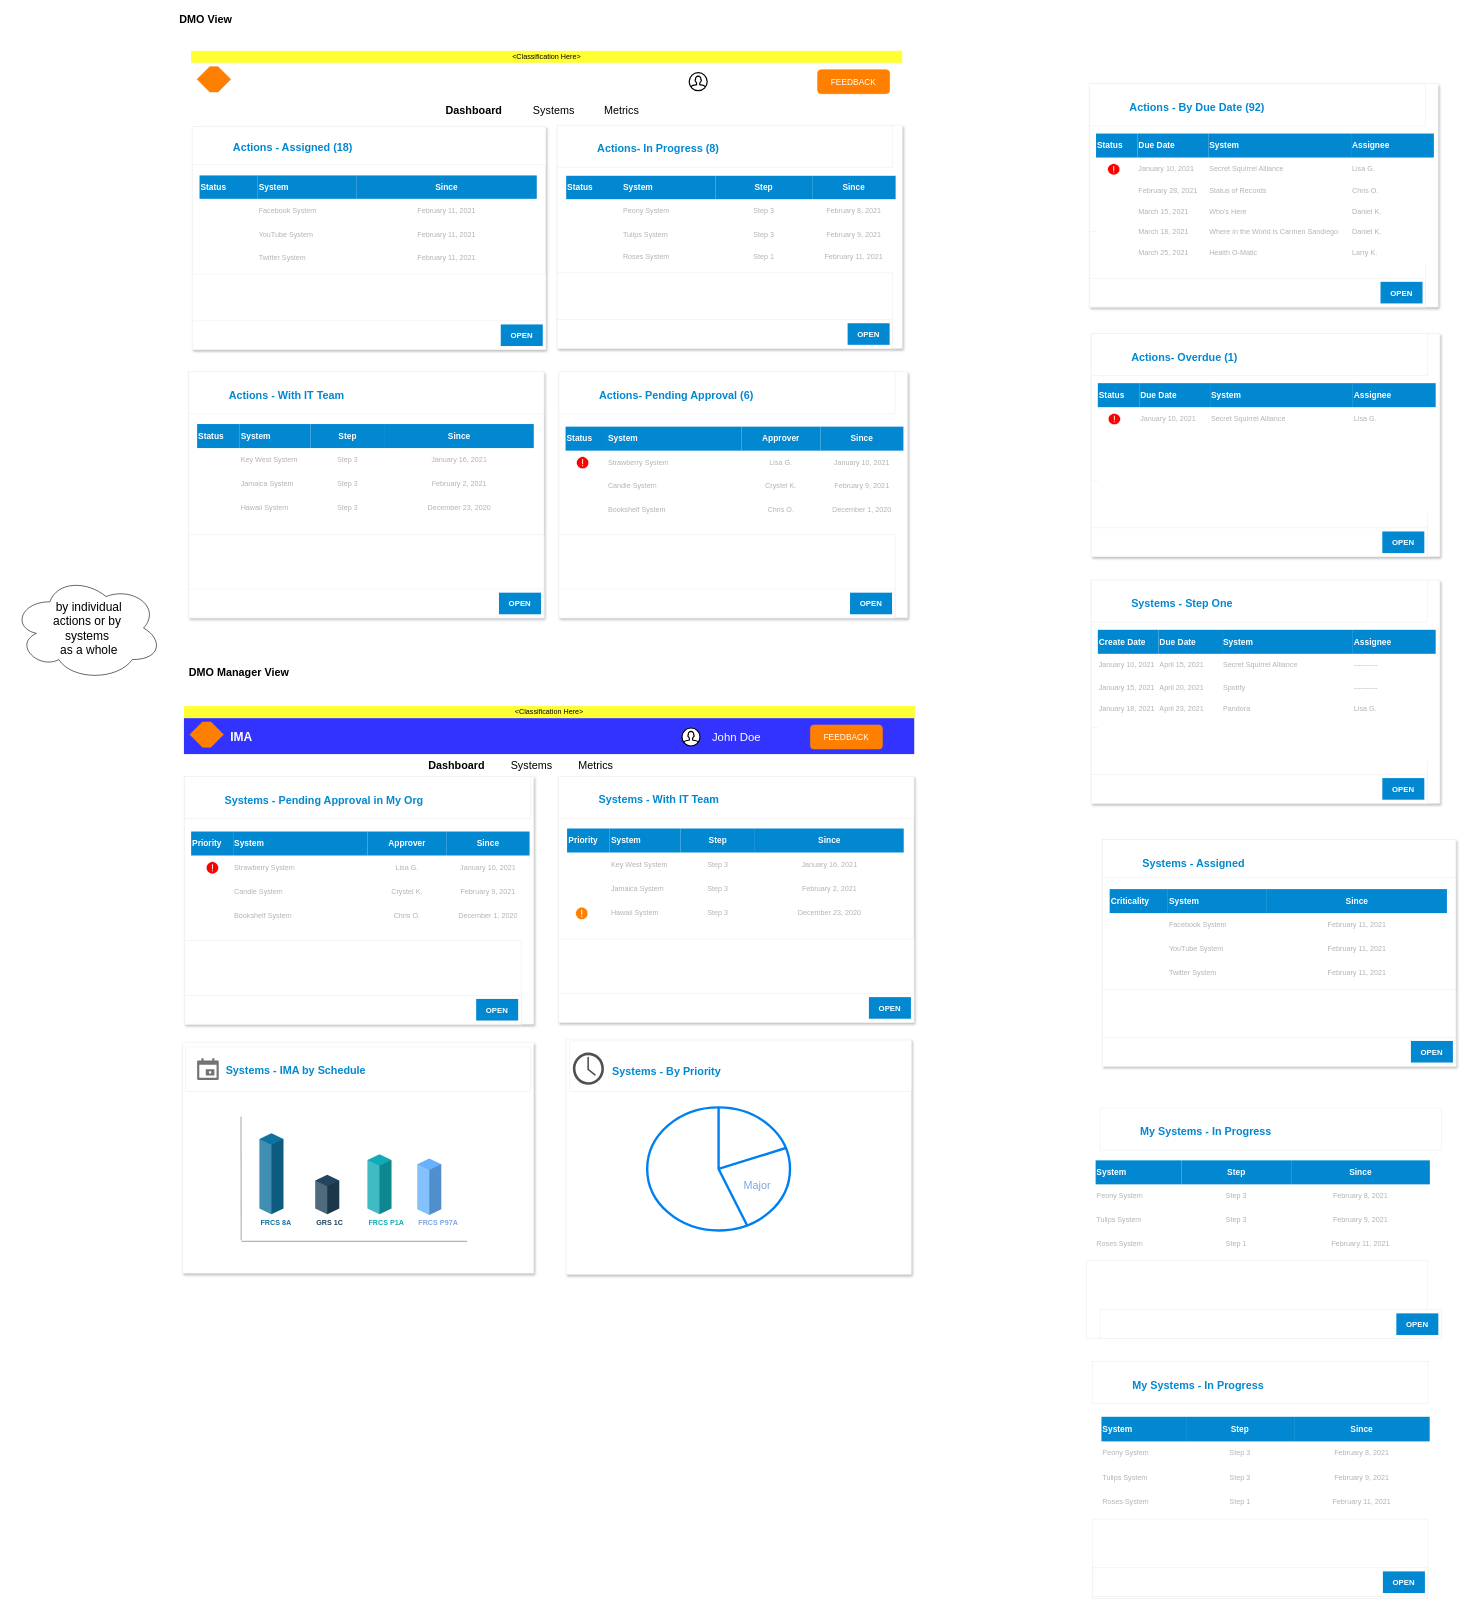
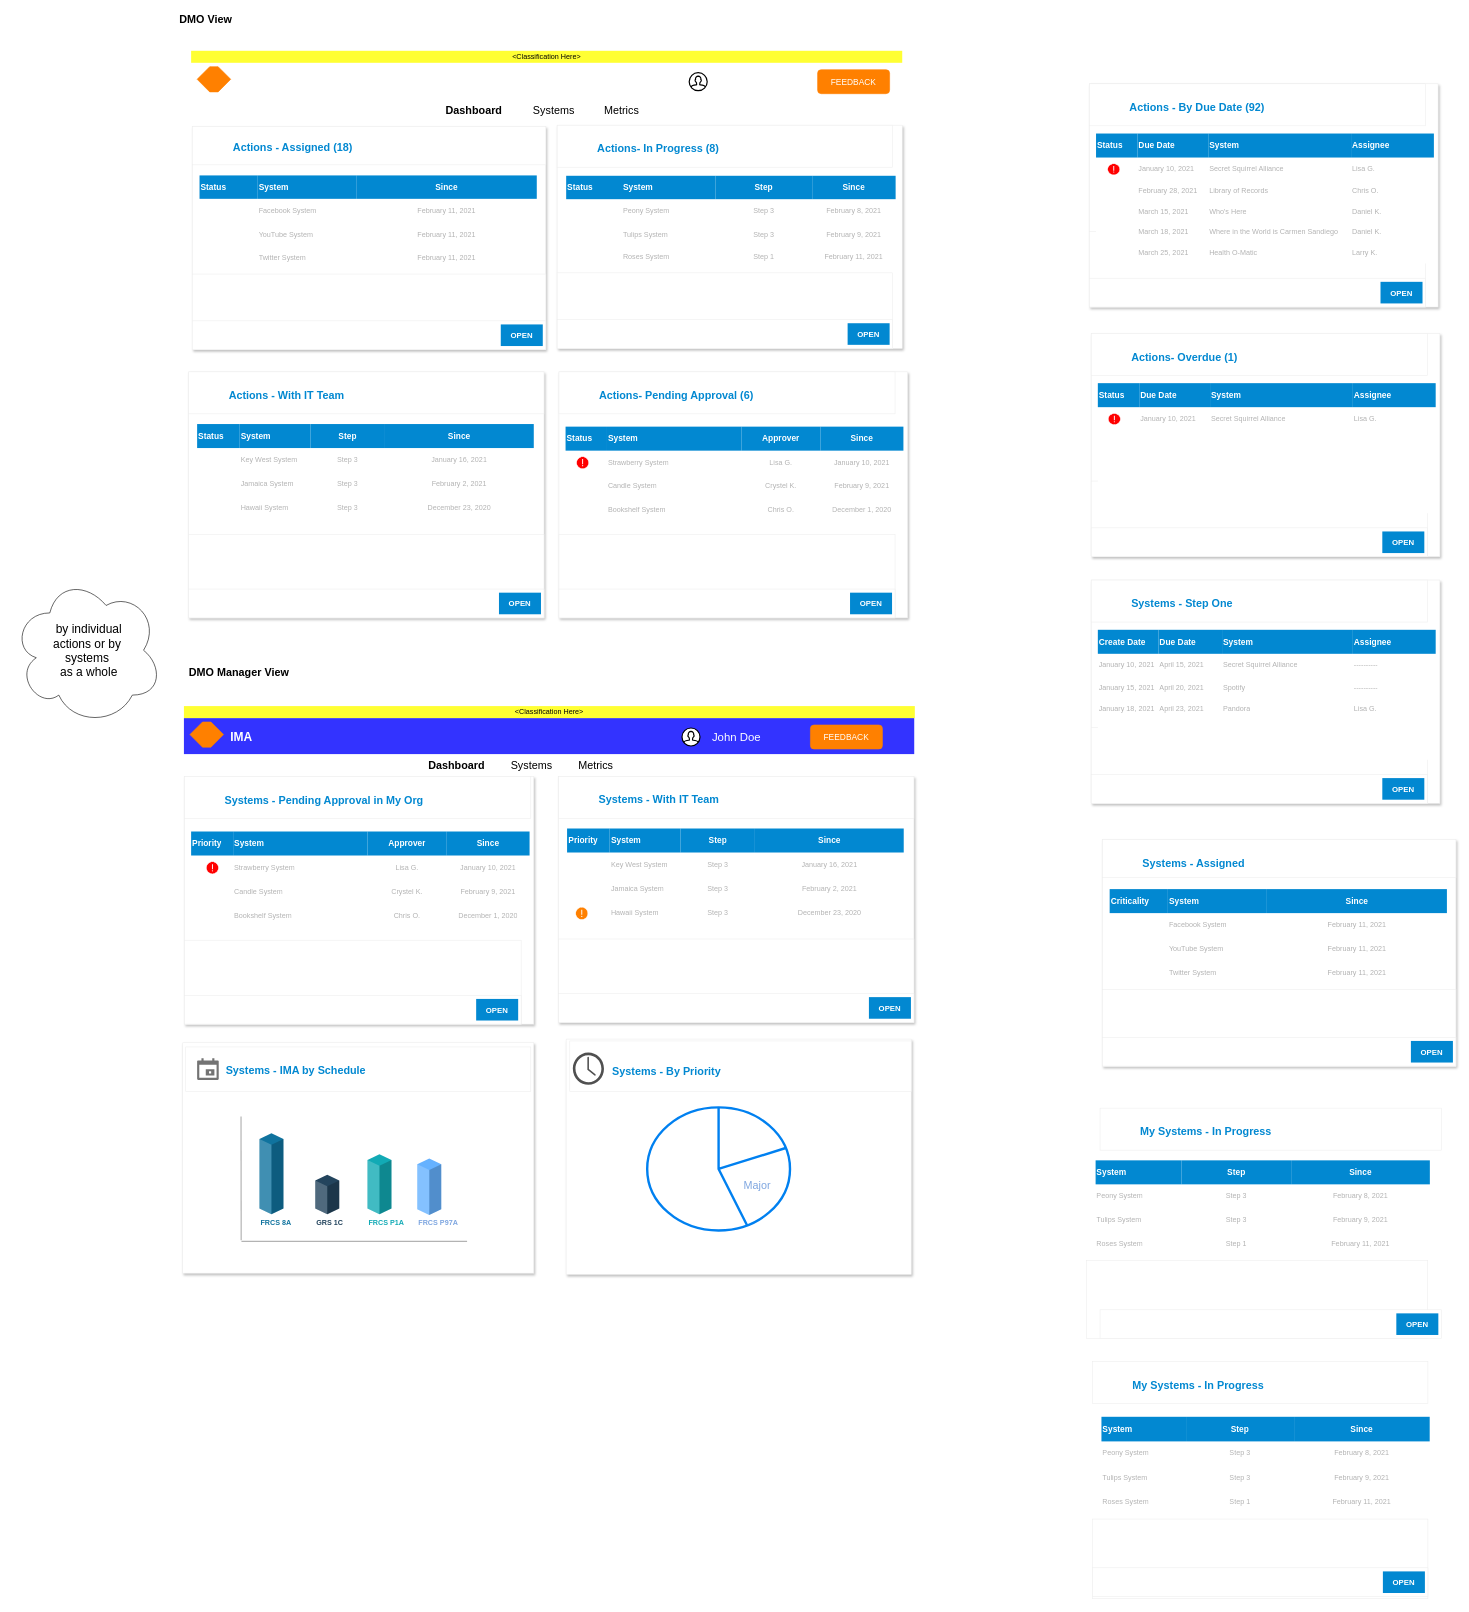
node "Status of Records": label "Status of Records" -> "Library of Records"
node "by individualactions or by systems as a whole": size 150x105 -> 150x149
